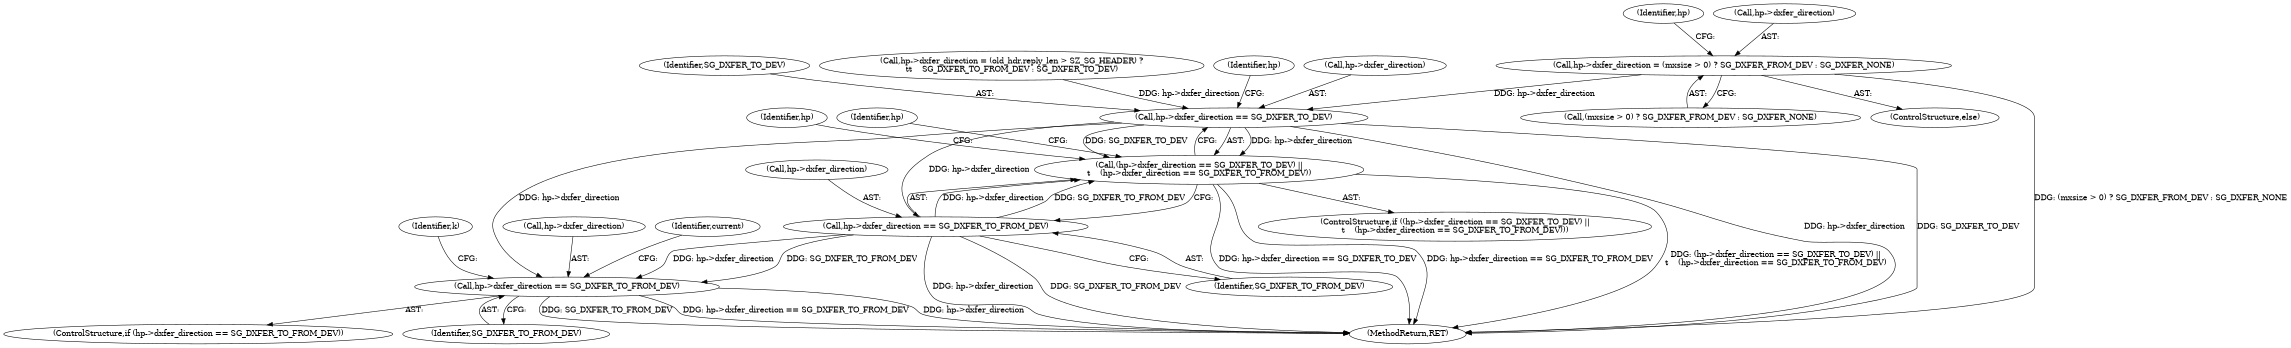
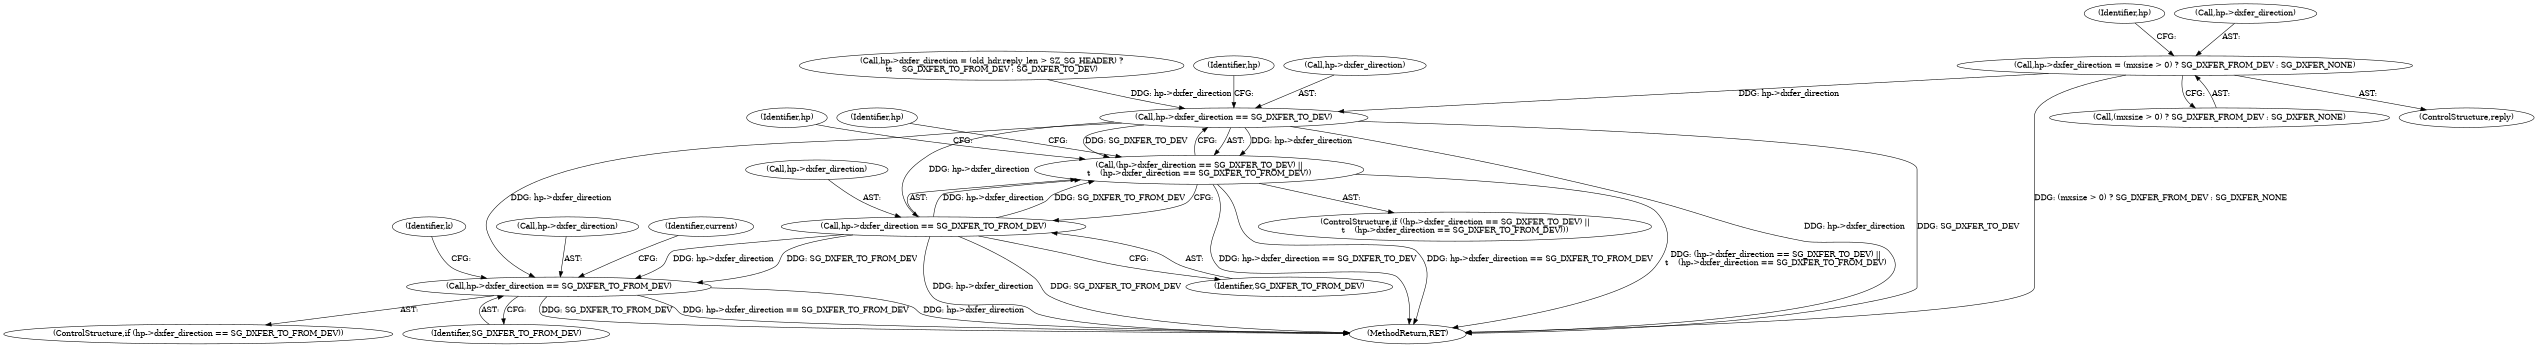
node "(Identifier,SG_DXFER_TO_DEV)": removed
node "(ControlStructure,else)": label "(ControlStructure,else)" -> "(ControlStructure,reply)"
